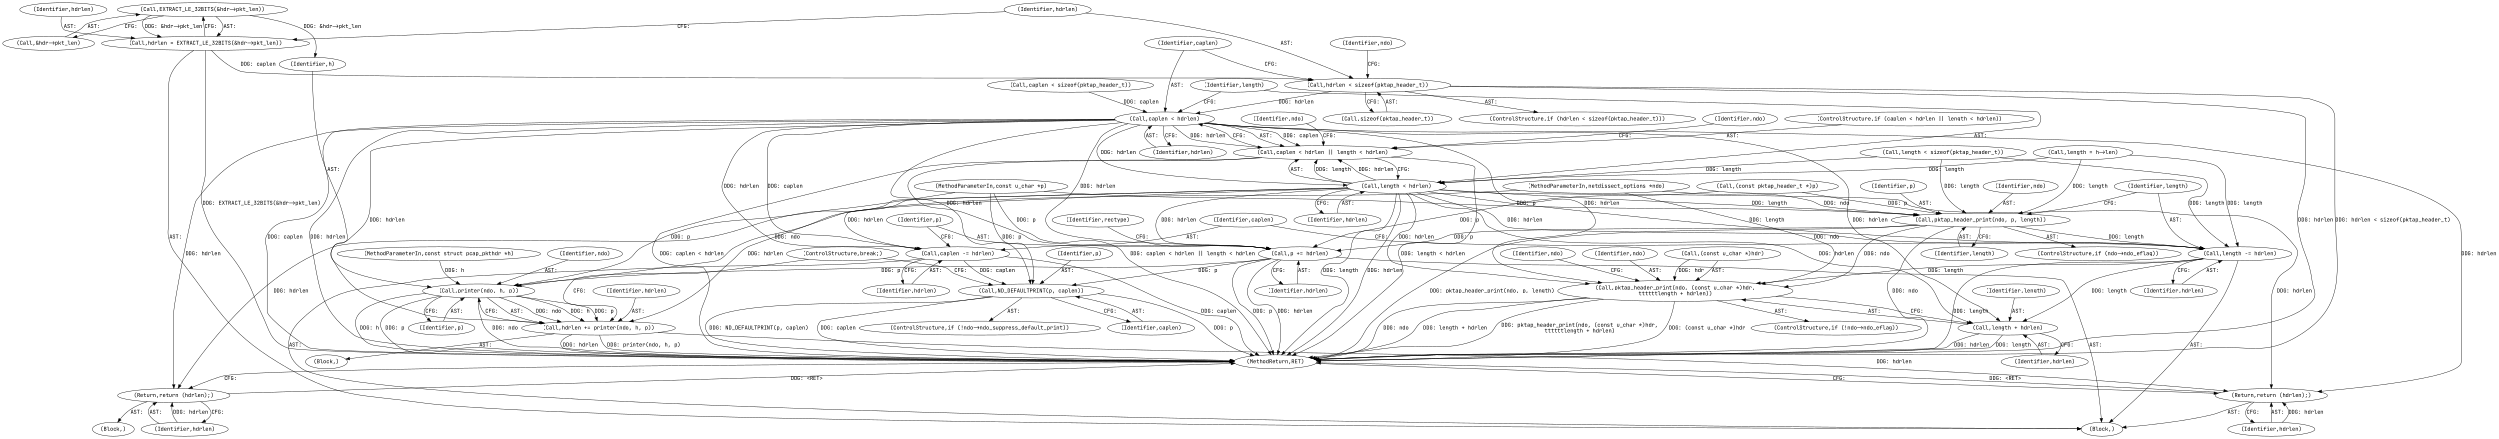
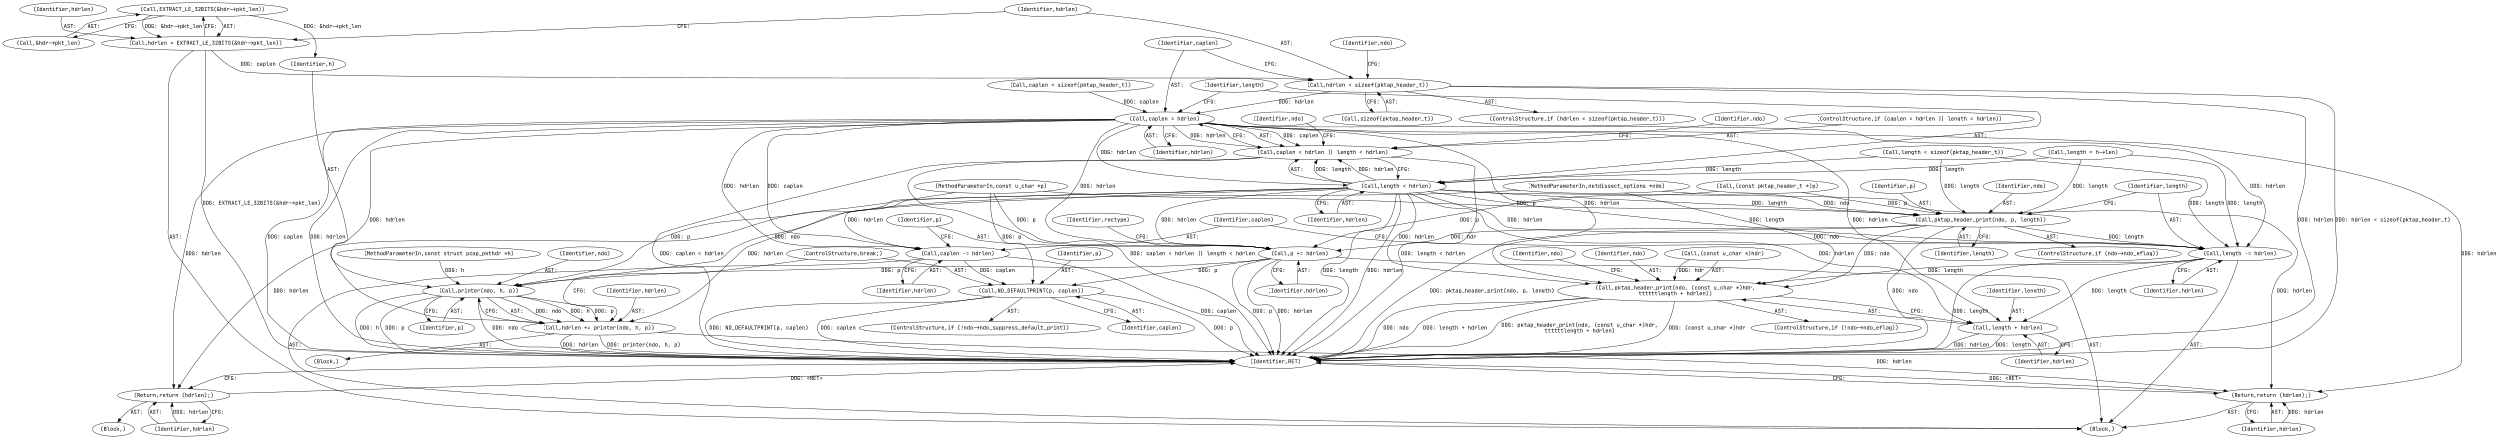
edge "(Call,caplen < hdrlen)" -> "(Call,ND_DEFAULTPRINT(p, caplen))": now "(Call,caplen < hdrlen)" -> "(Call,length -= hdrlen)"
edge "(Call,pktap_header_print(ndo, p, length))" -> "(Call,p += hdrlen)": label "DDG: p" -> "DDG: hdr"
edge "(ControlStructure,break;)" -> "(Call,ND_DEFAULTPRINT(p, caplen))": label "CFG: " -> "AST: "
node "(MethodReturn,RET)": label "(MethodReturn,RET)" -> "(Identifier,RET)"
